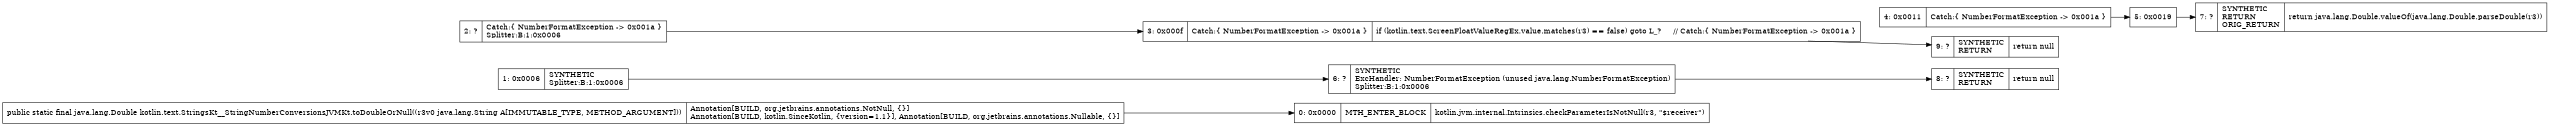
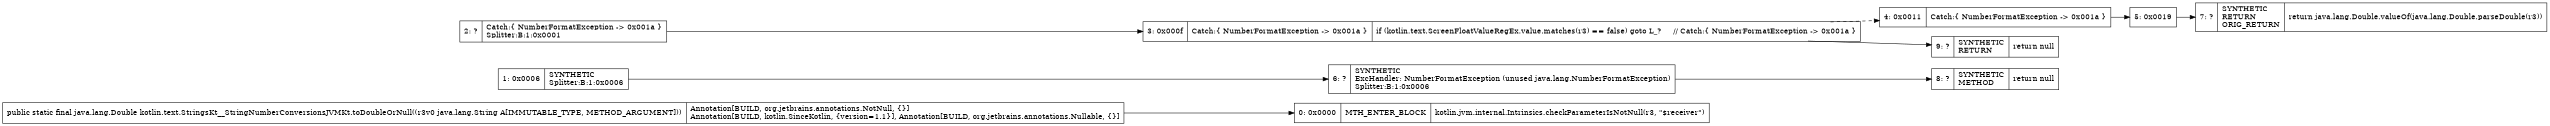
edge "3: 0x000f" -> "4: 0x0011": added
node "2: ?": text "Splitter:B:1:0x0006" -> "Splitter:B:1:0x0001"
node "8: ?": text "RETURN" -> "METHOD"
